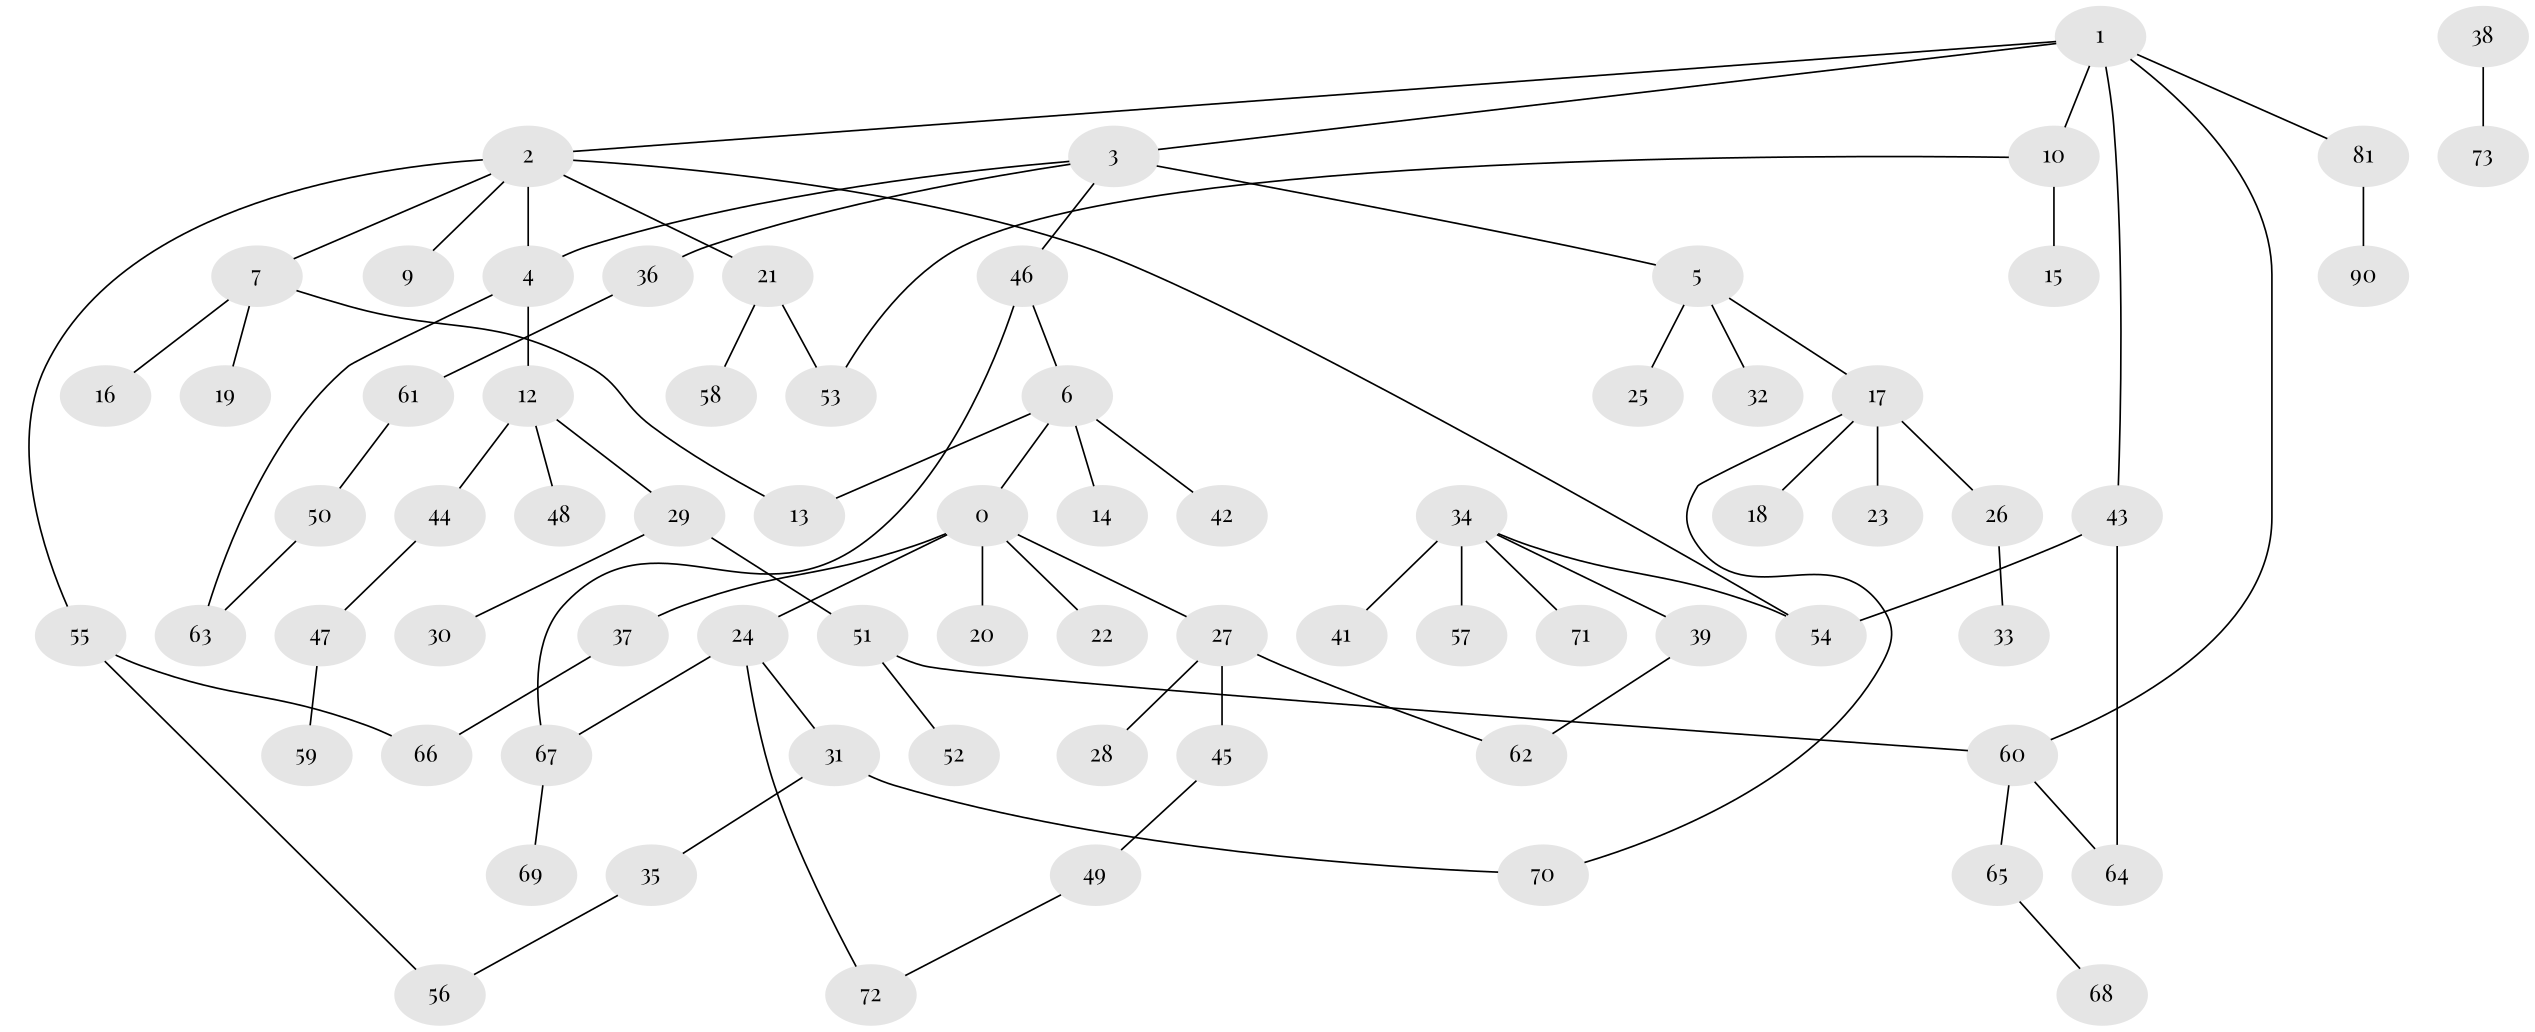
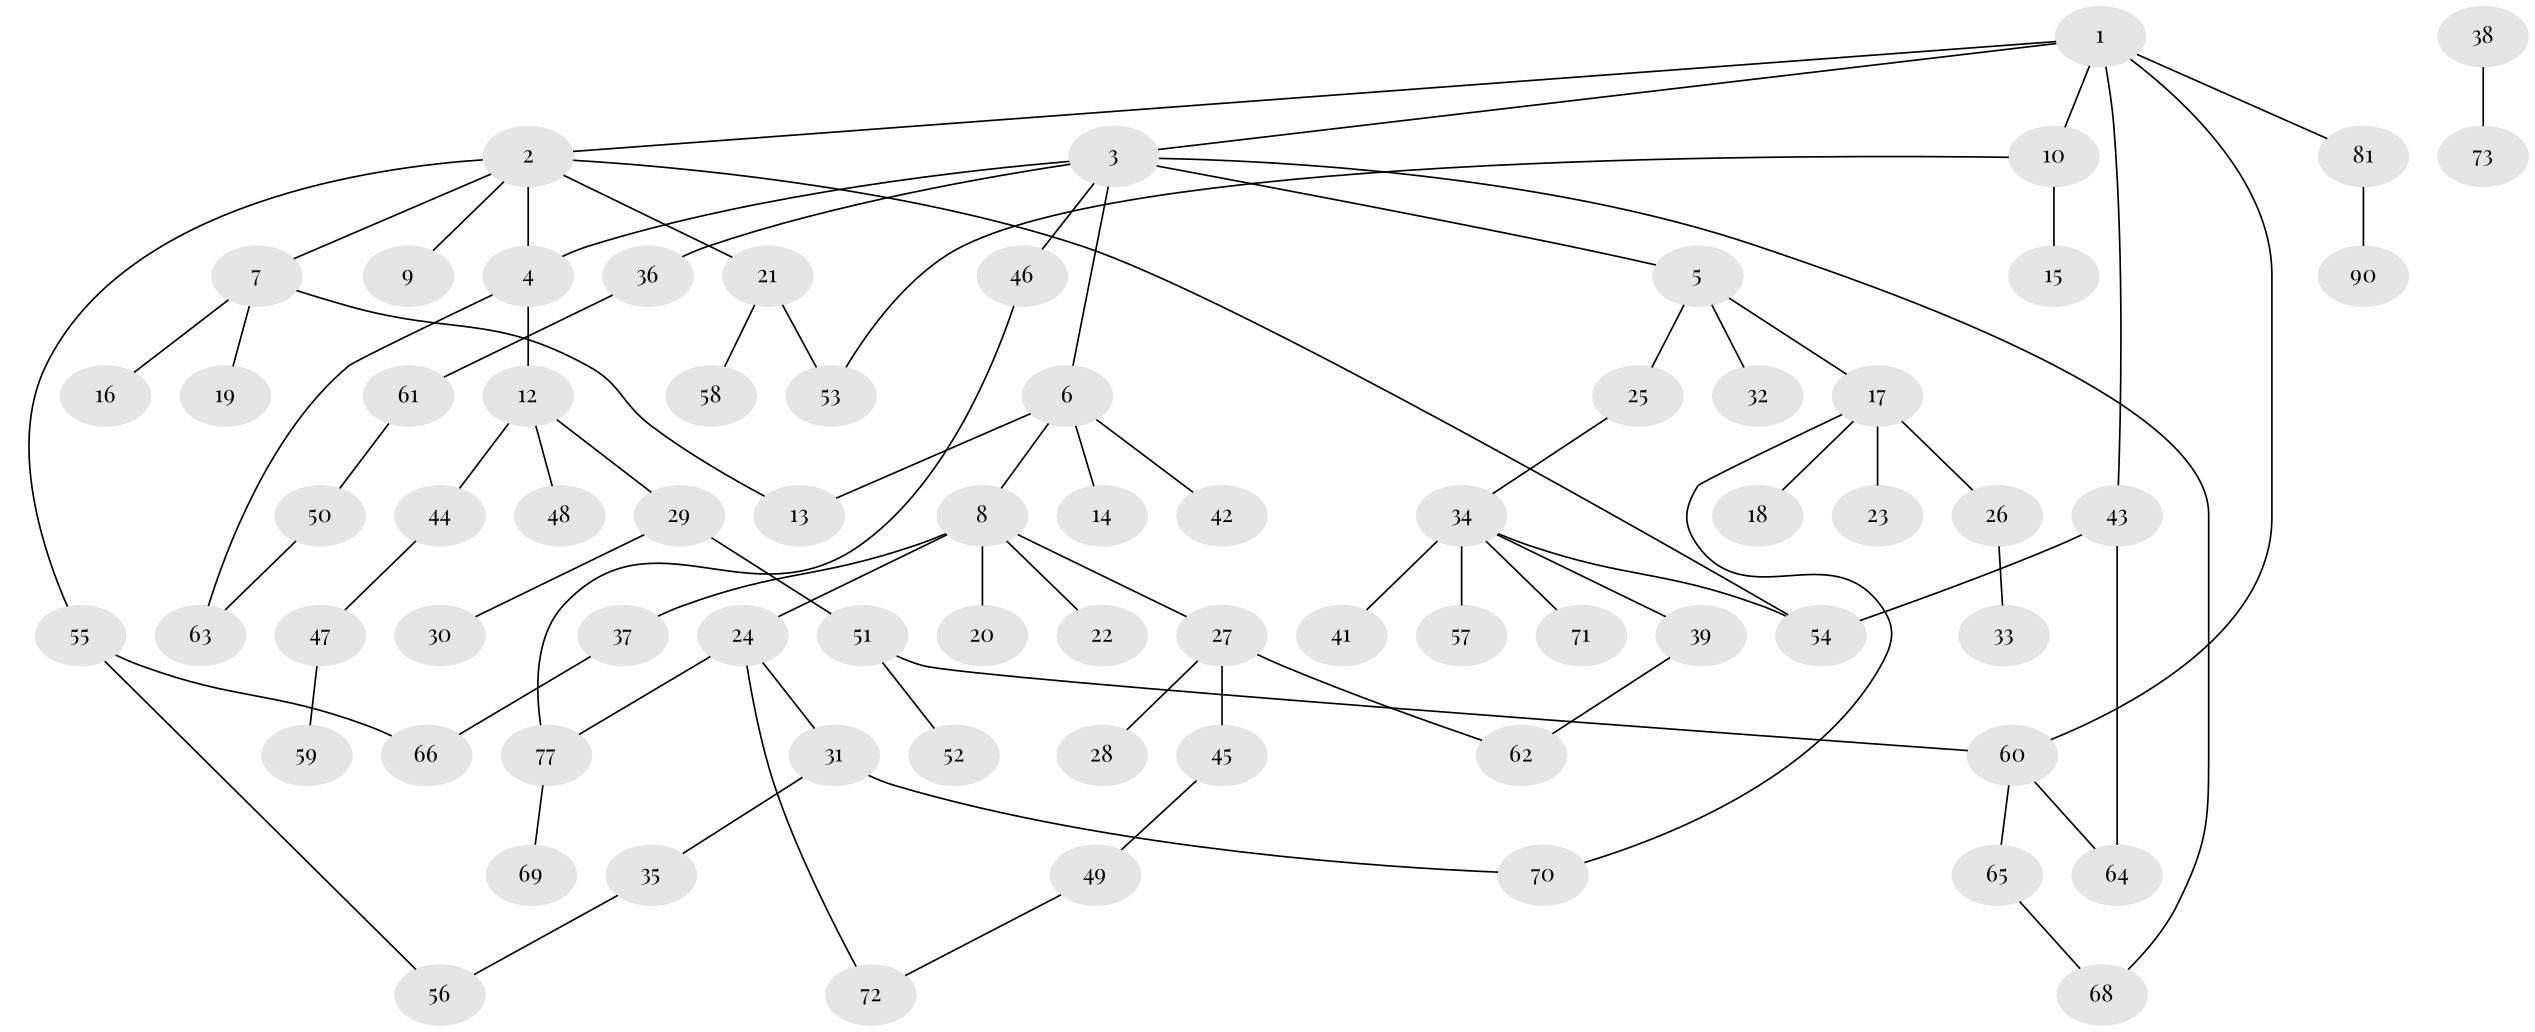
edge "3" -- "68": added
edge "46" -- "6": now "3" -- "6"
edge "25" -- "34": added
node "0": label "0" -> "8"
node "67": label "67" -> "77"
